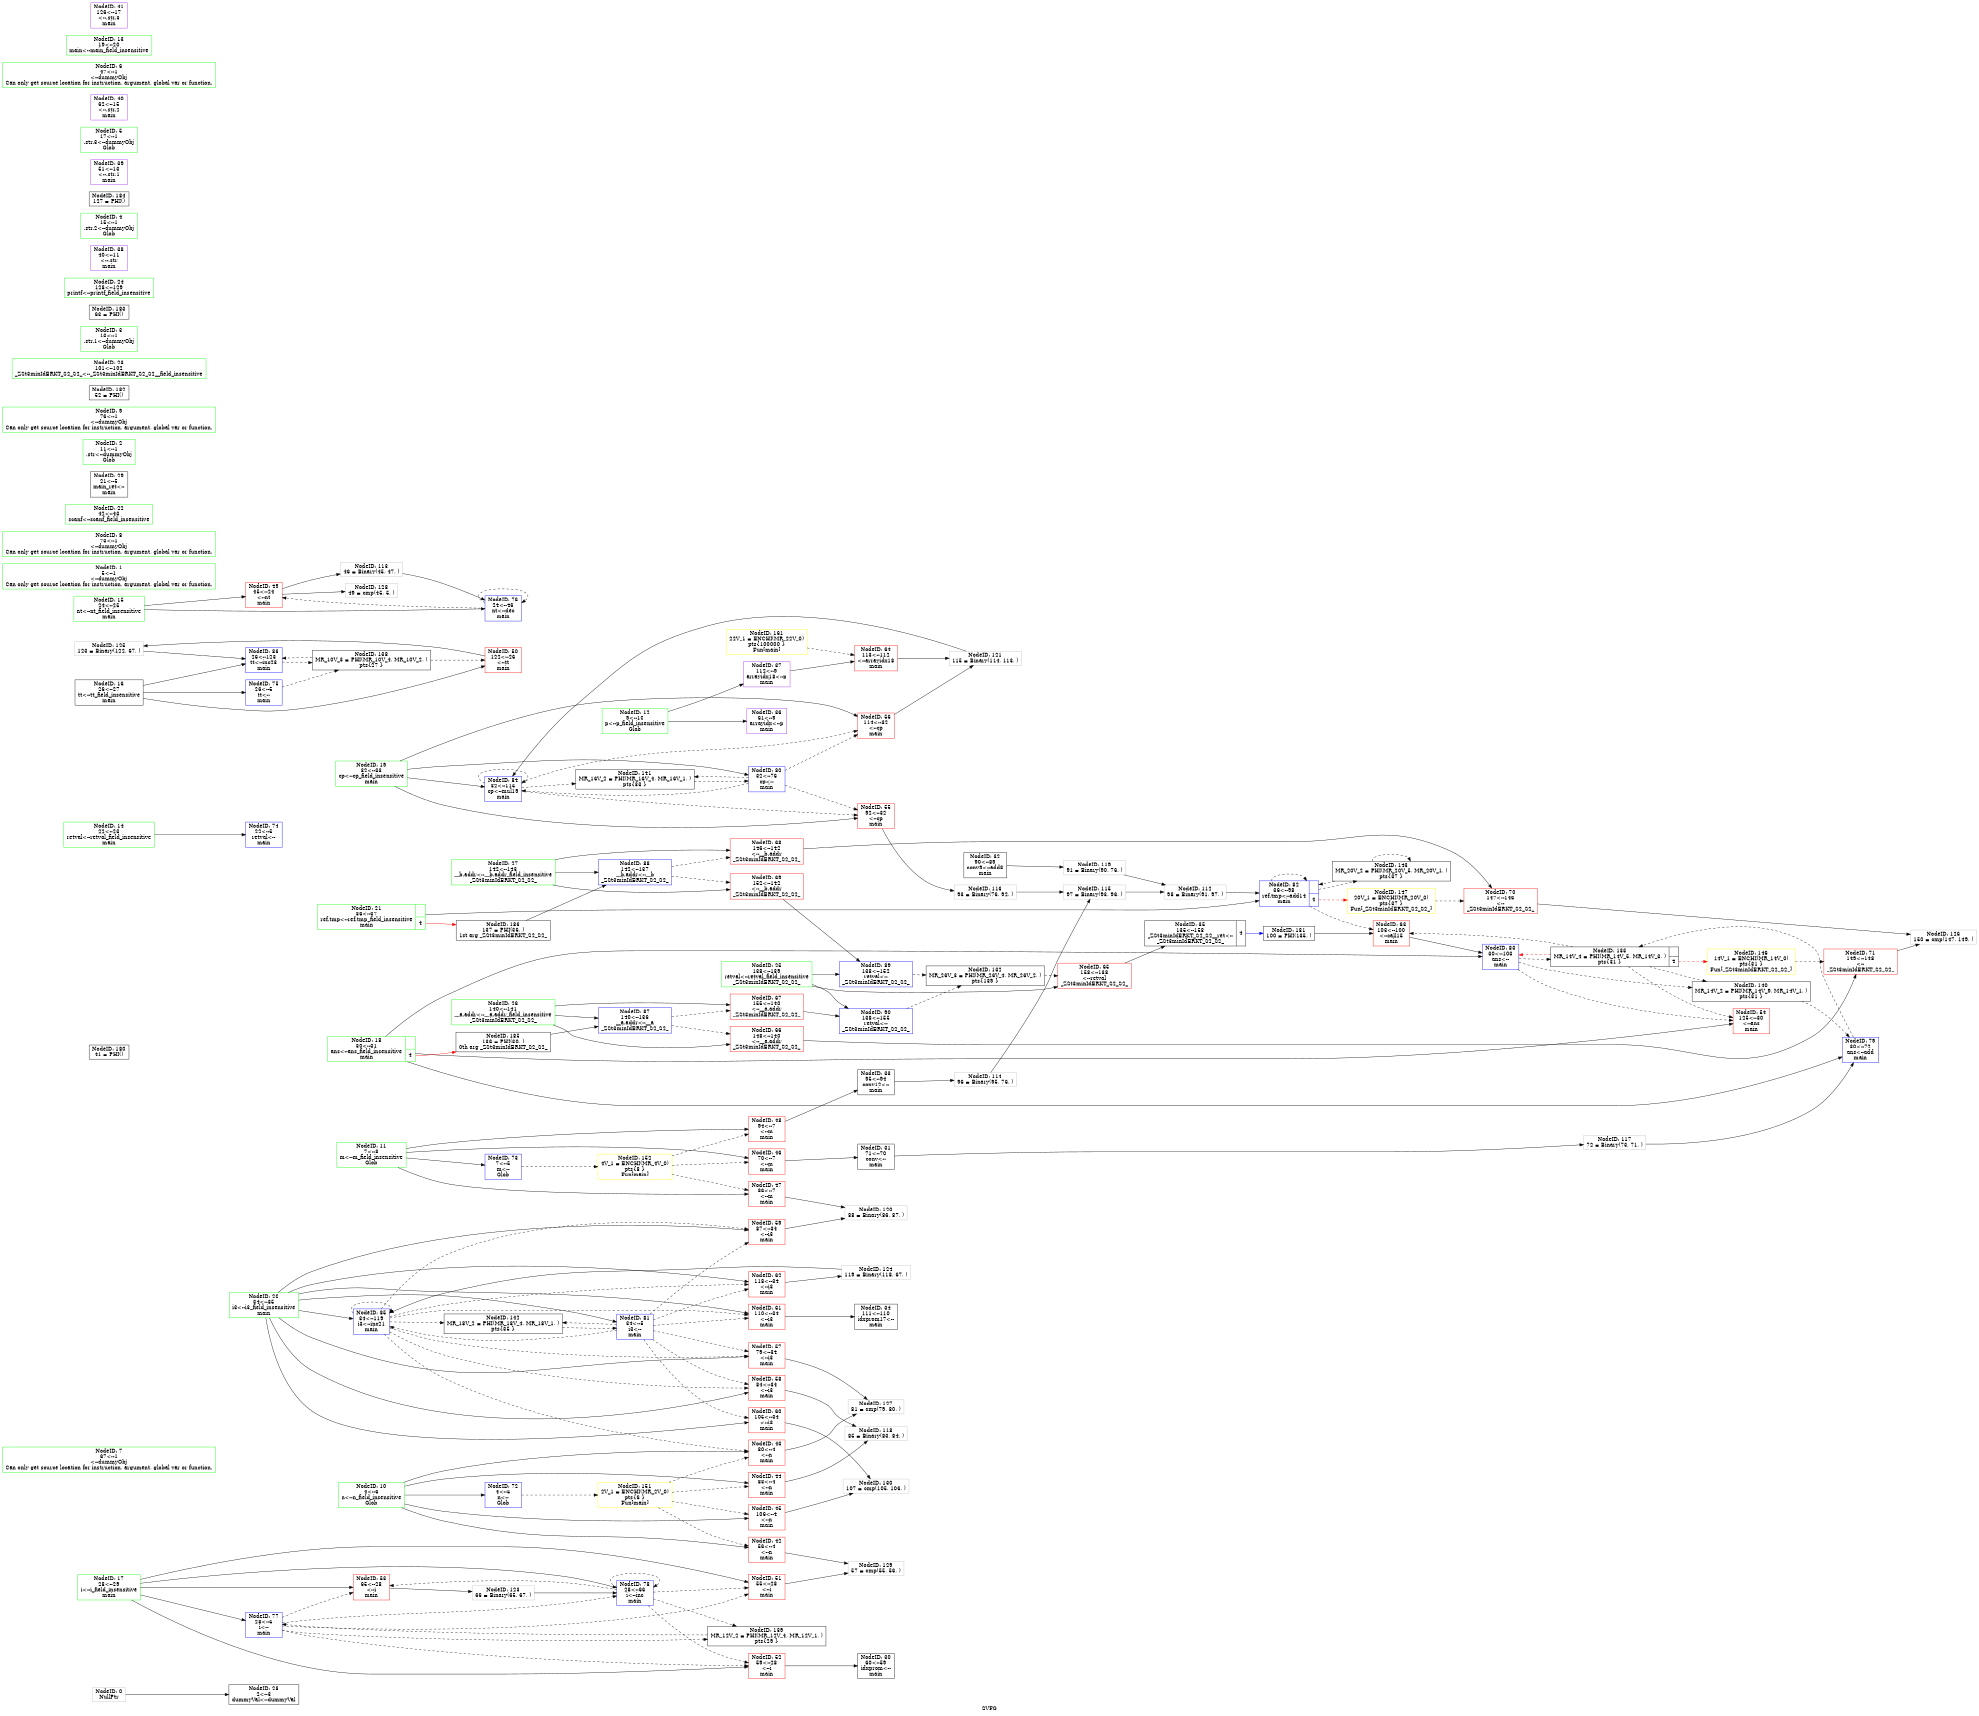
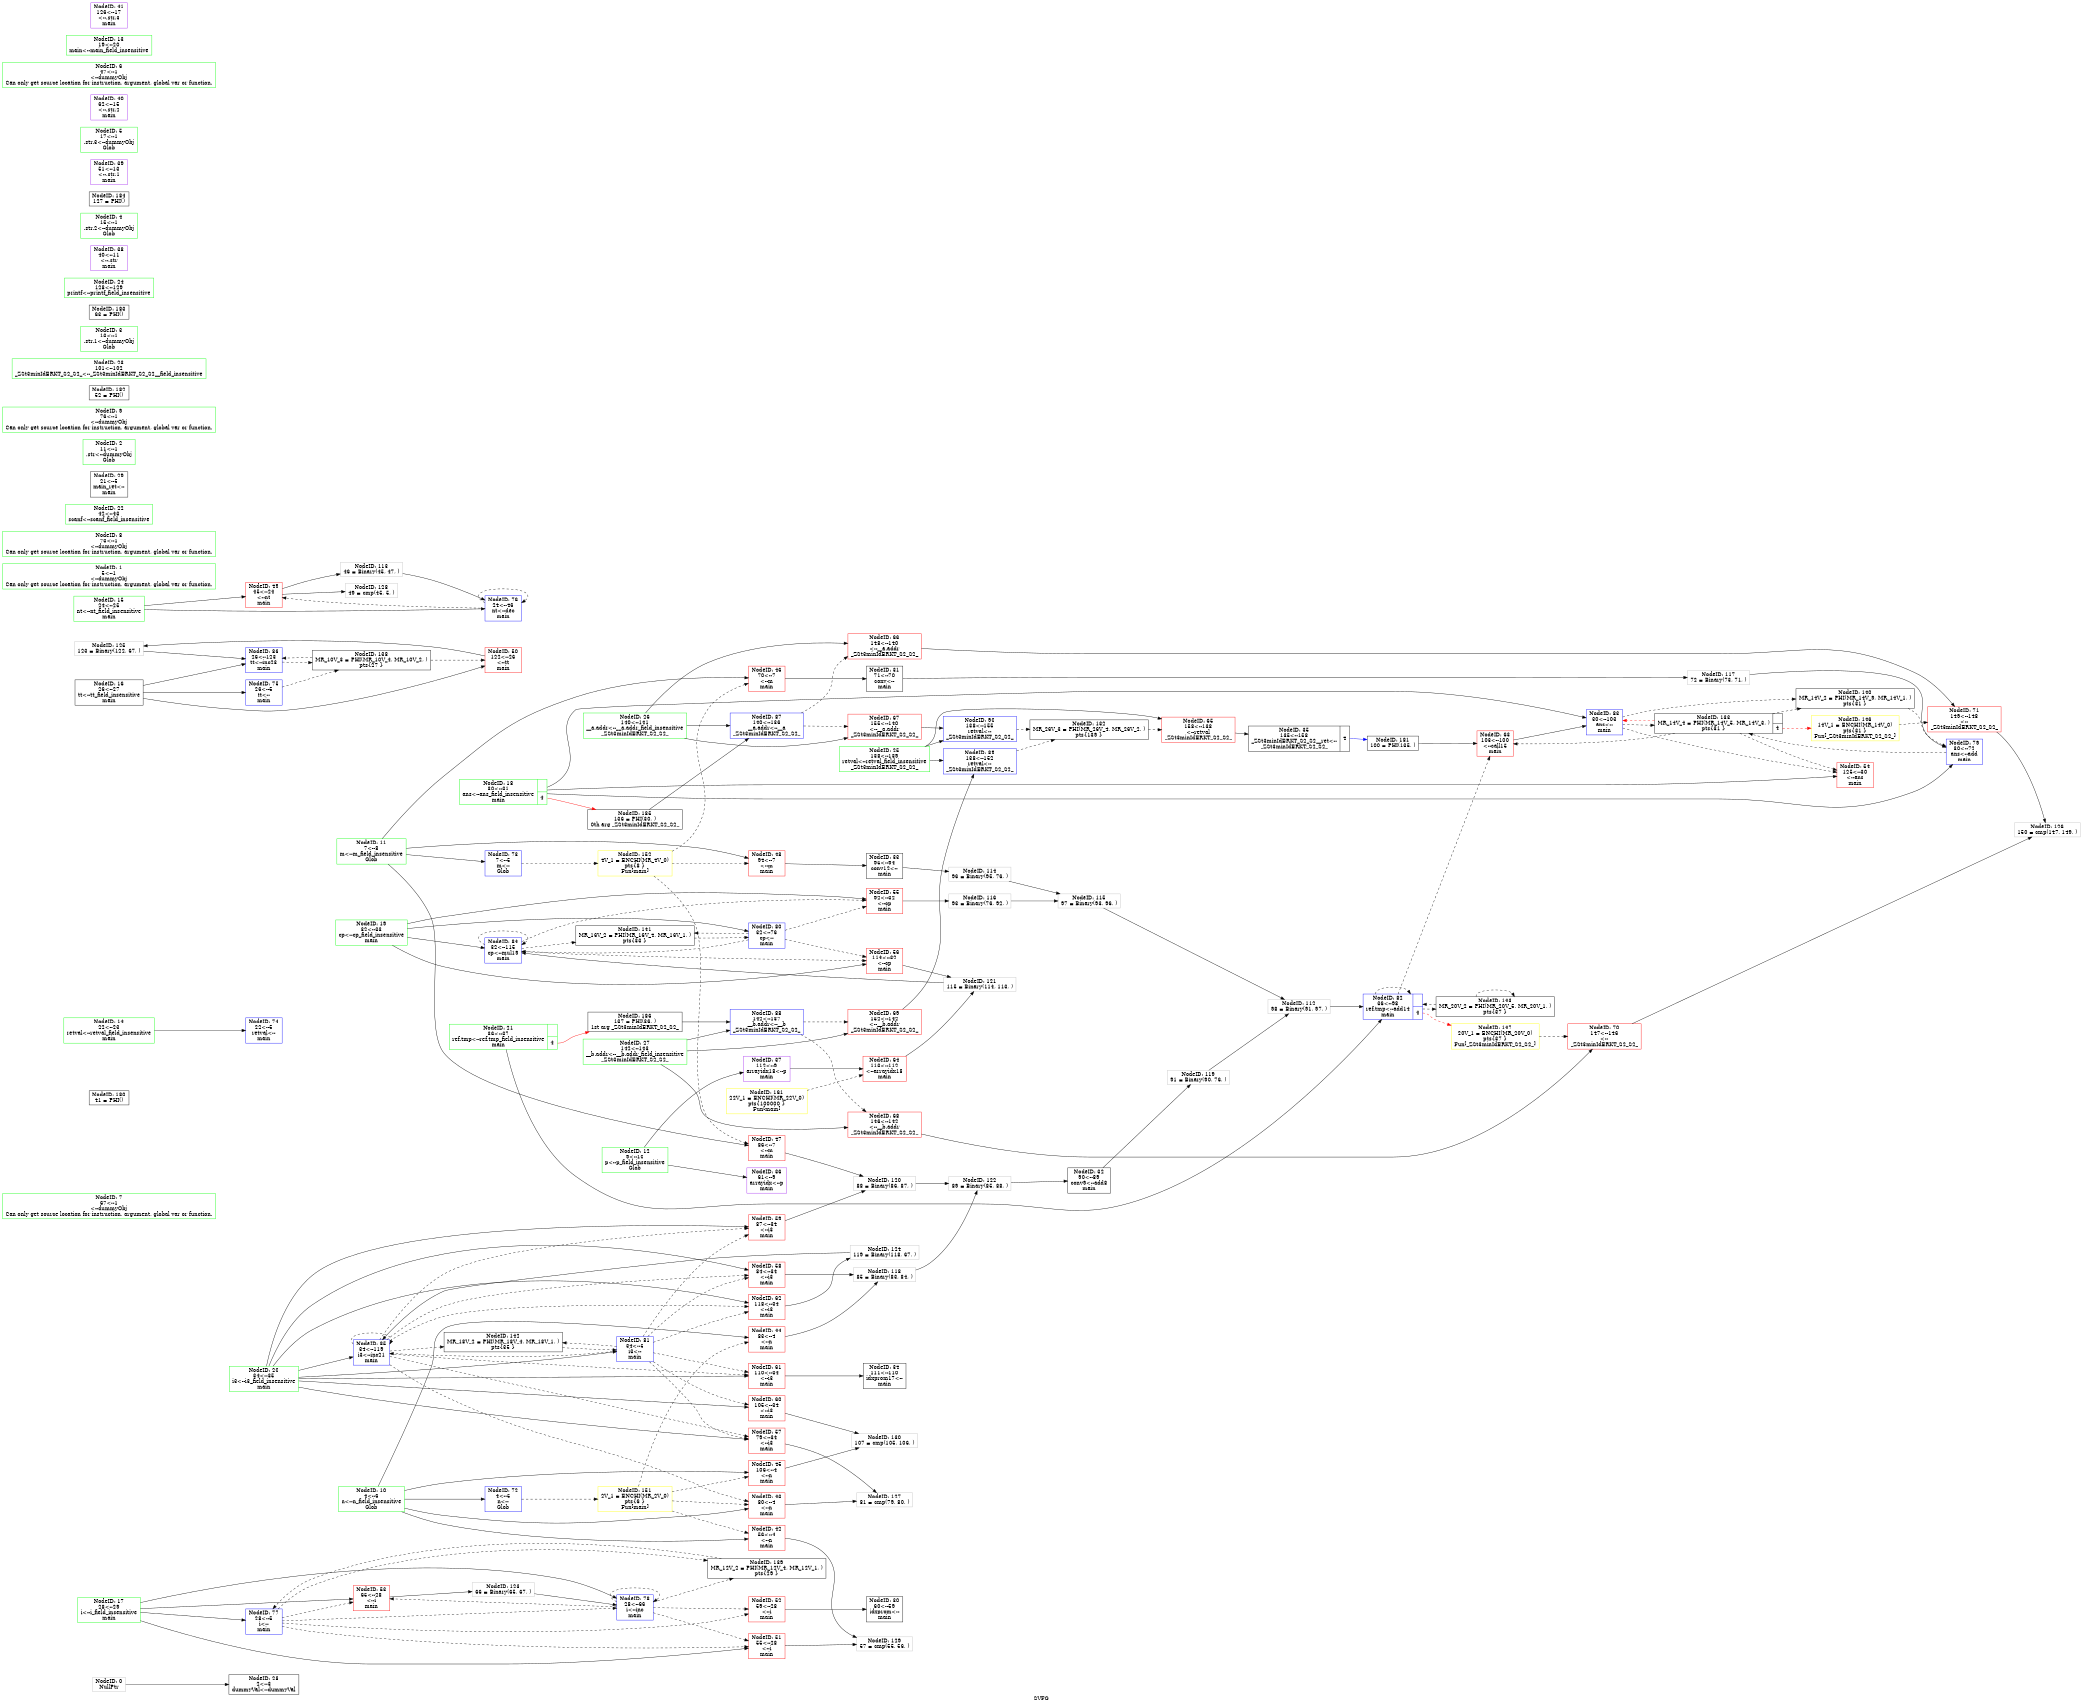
node "NodeID: 122": added
edge "NodeID: 17" -> "NodeID: 52": removed
